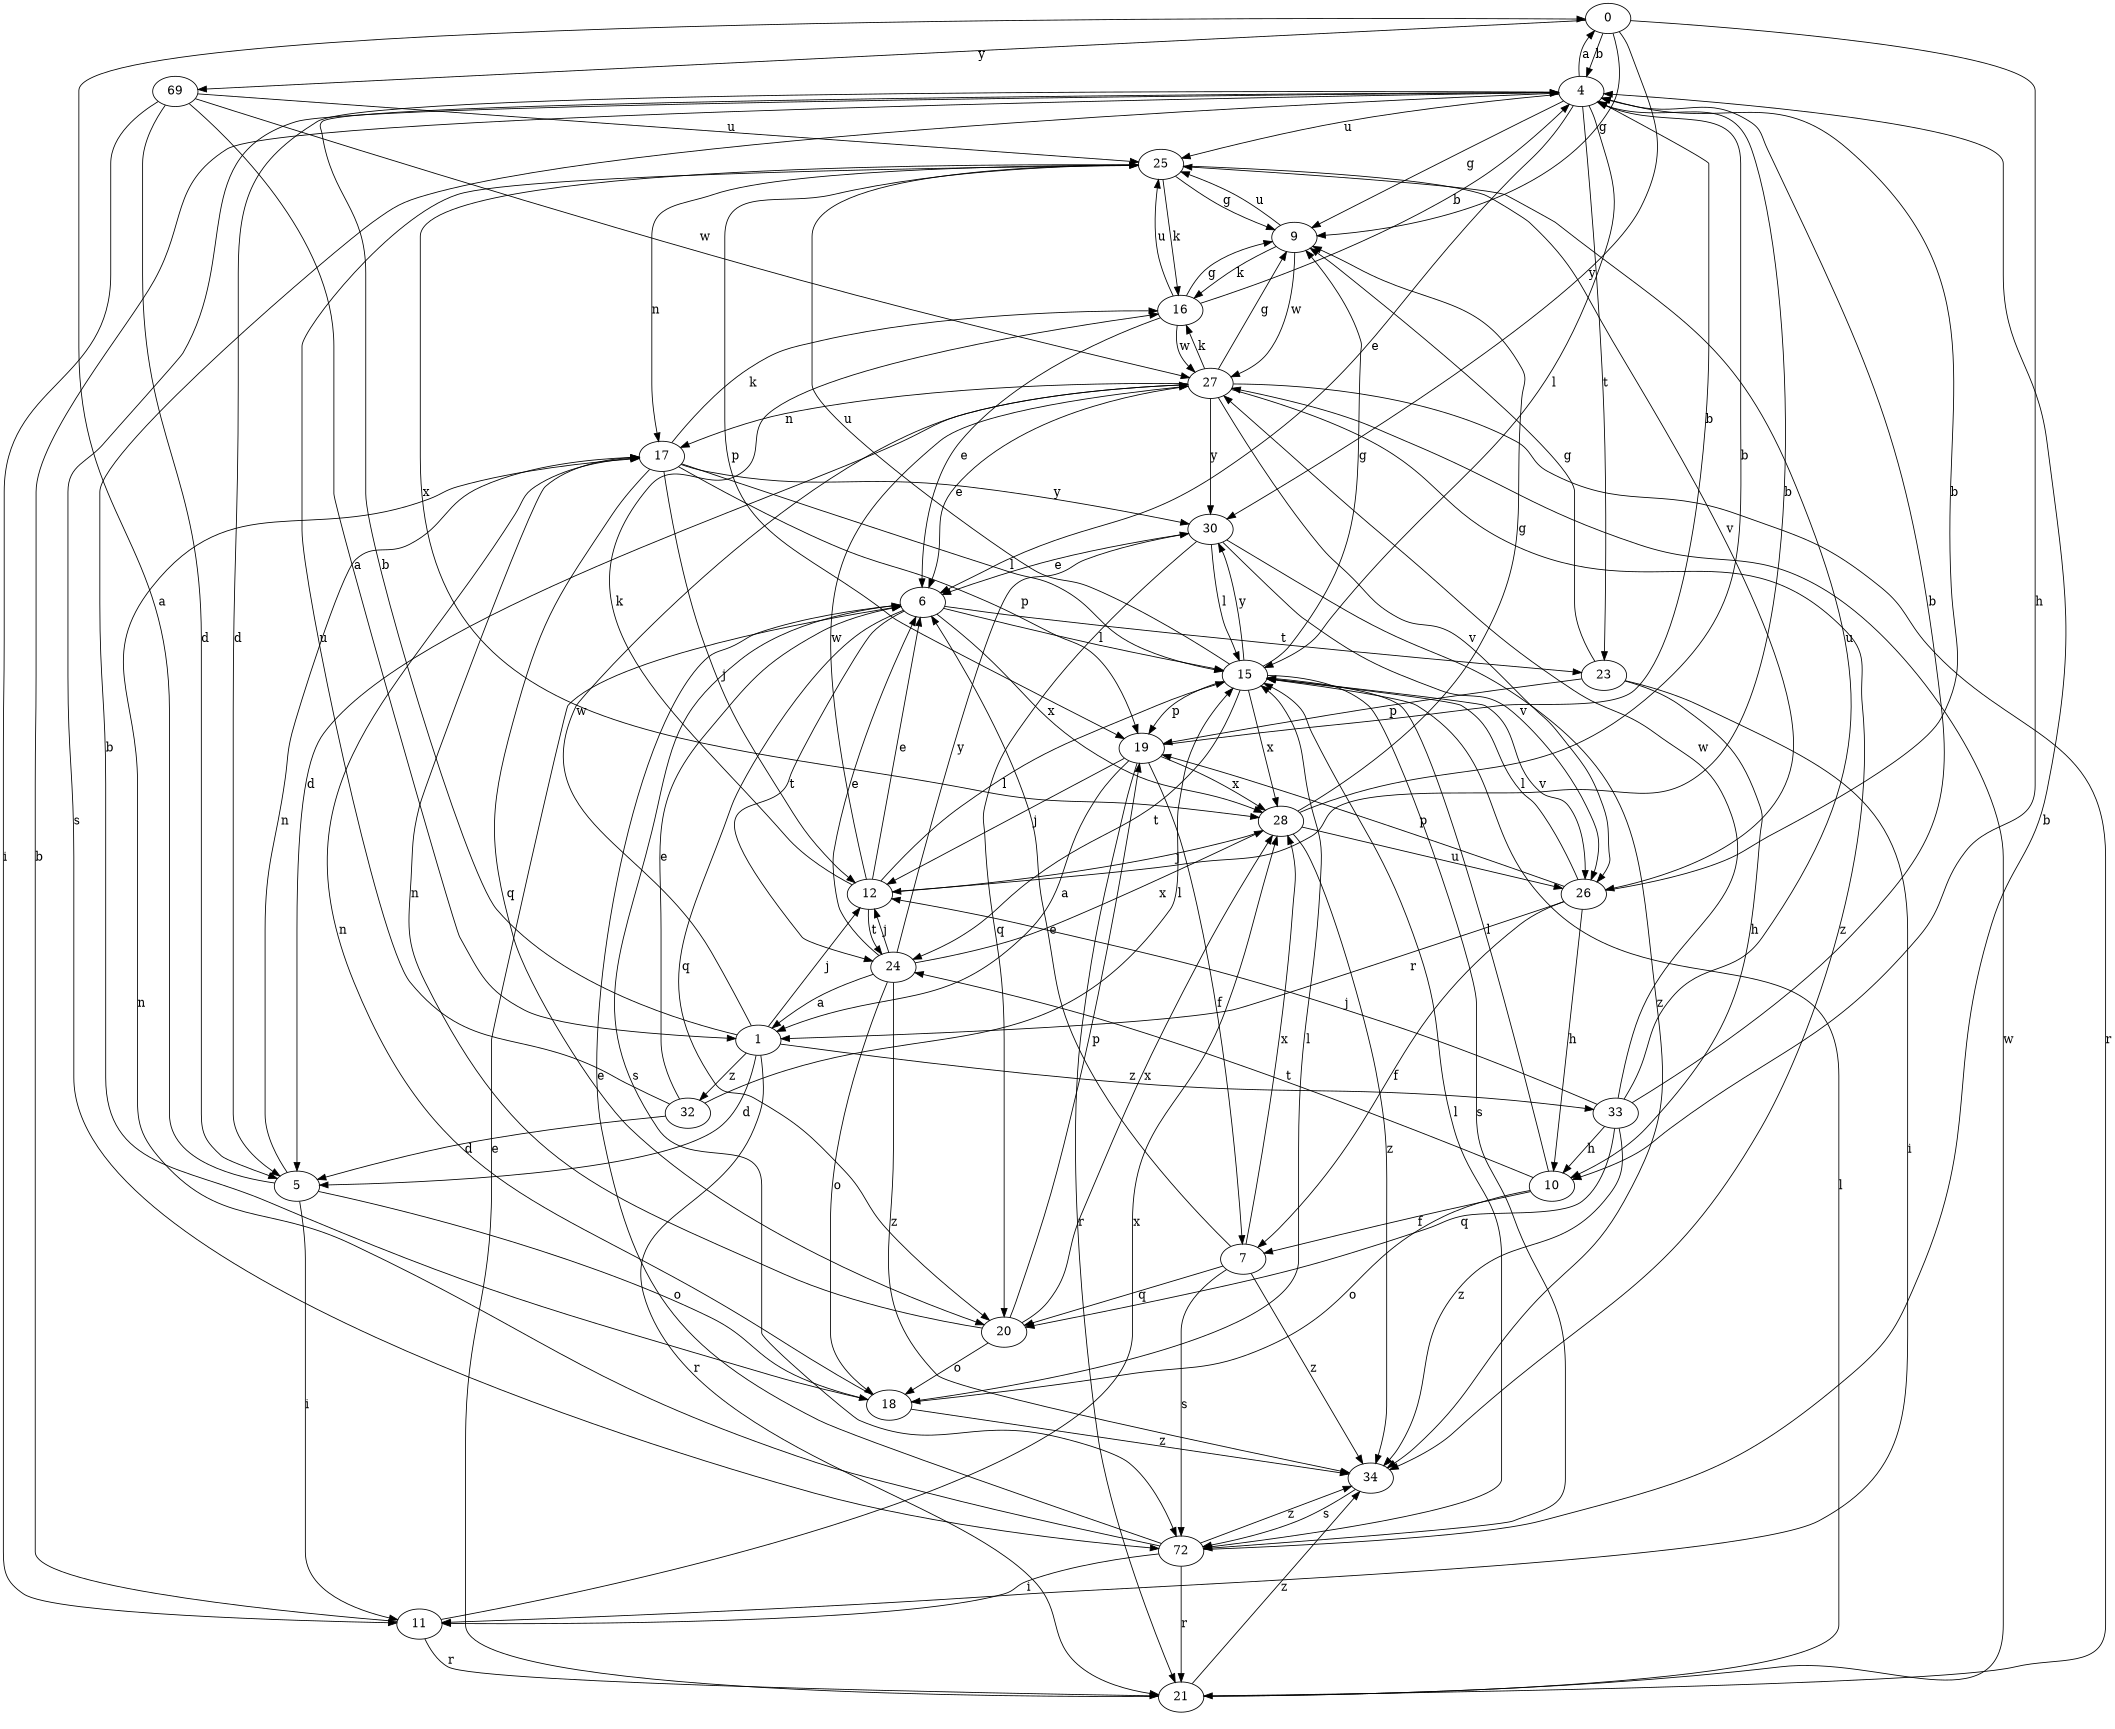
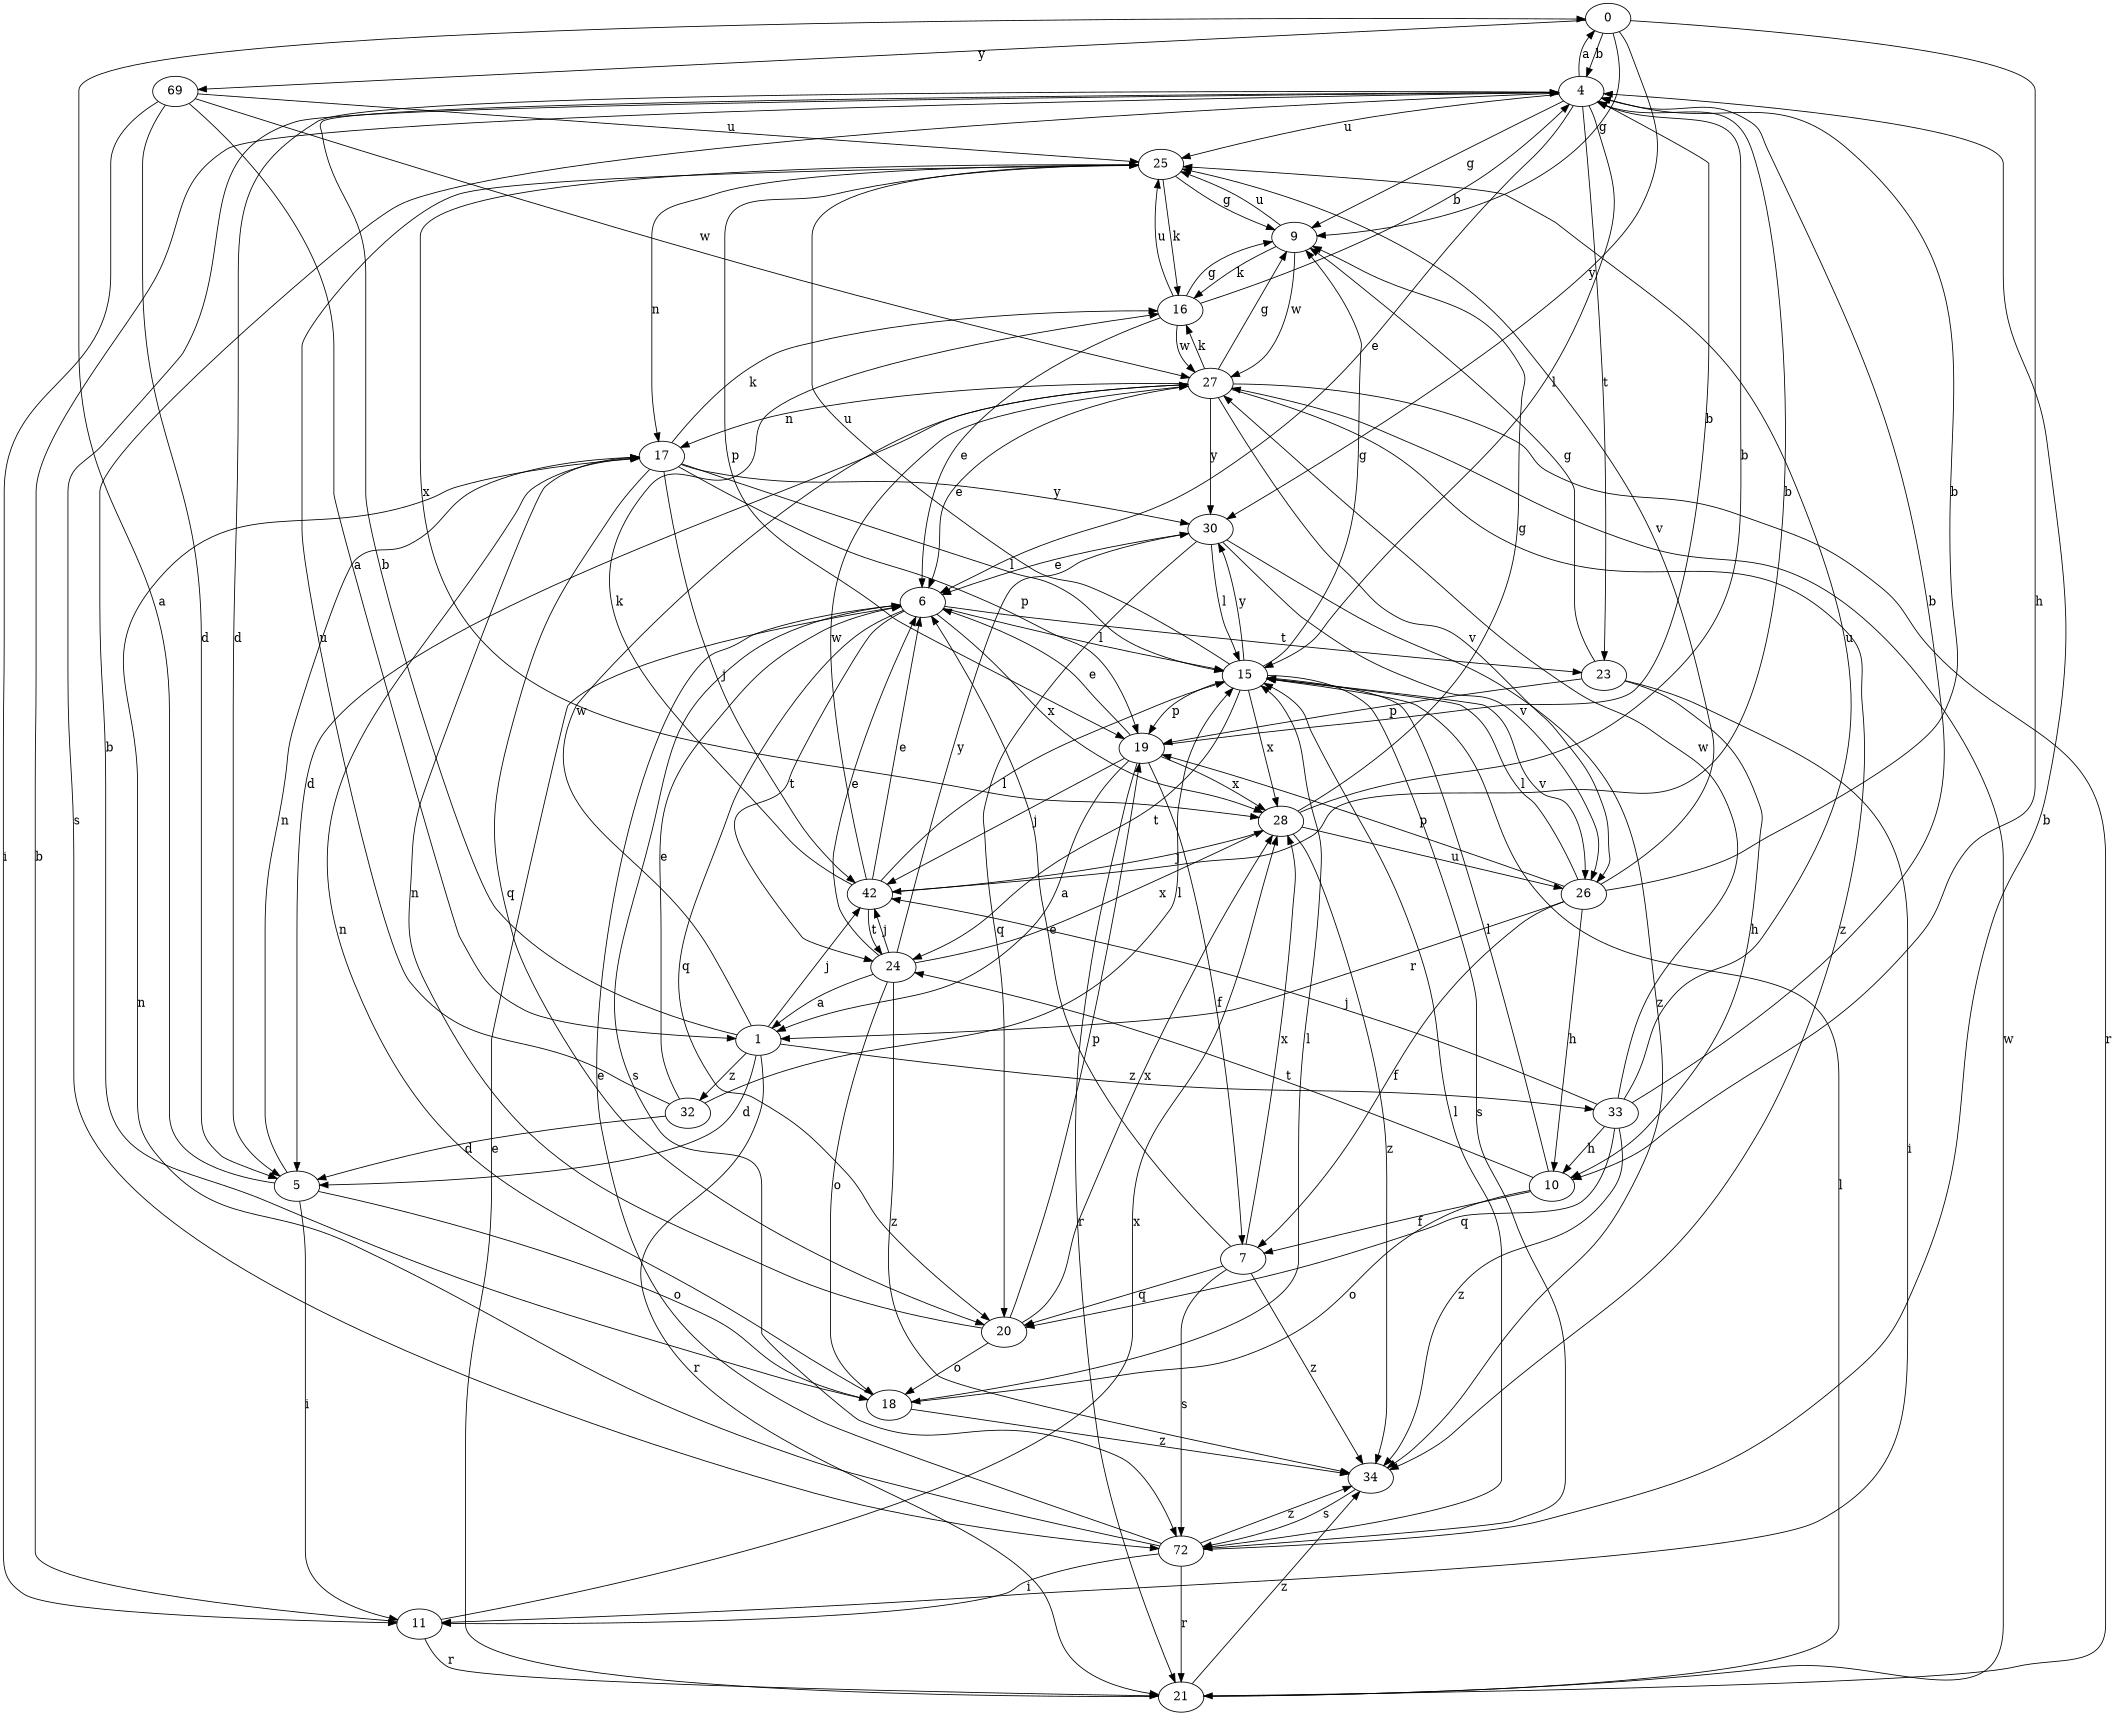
edge "25" -> "26": reversed
edge "19" -> "6": added, label "e"
node "12": label "12" -> "42"
